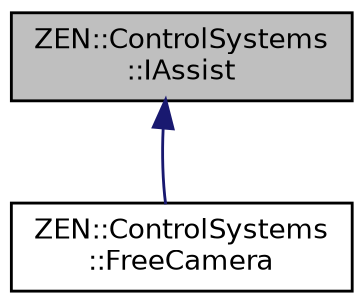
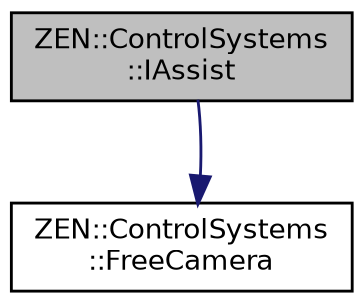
edge "ZEN::ControlSystems ::FreeCamera" -> "ZEN::ControlSystems ::IAssist": reversed
